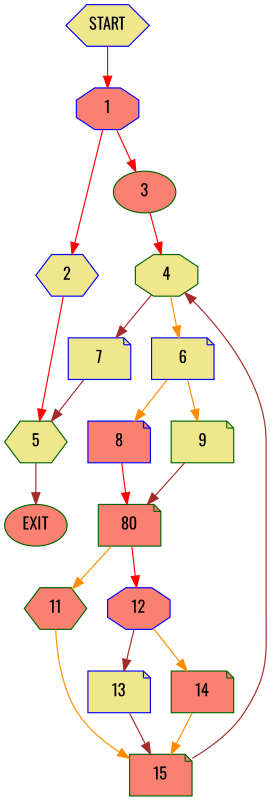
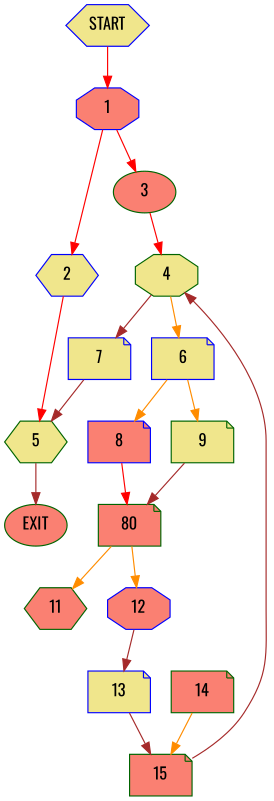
edge "80" -> "12": color red -> darkorange
edge "12" -> "14": removed
edge "11" -> "15": removed
